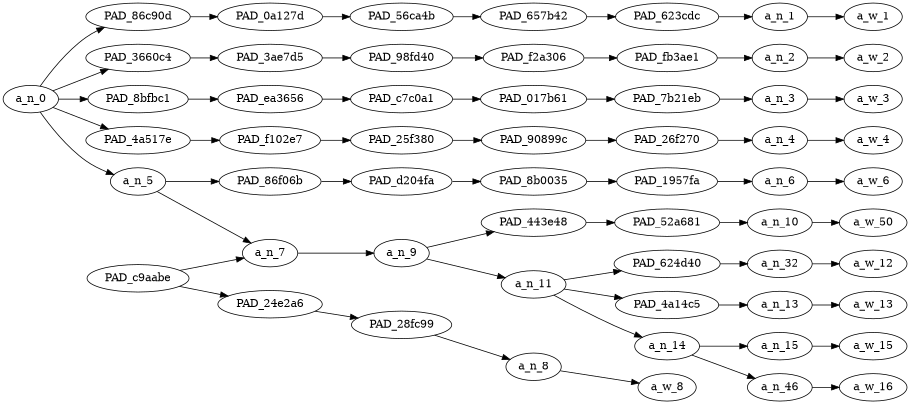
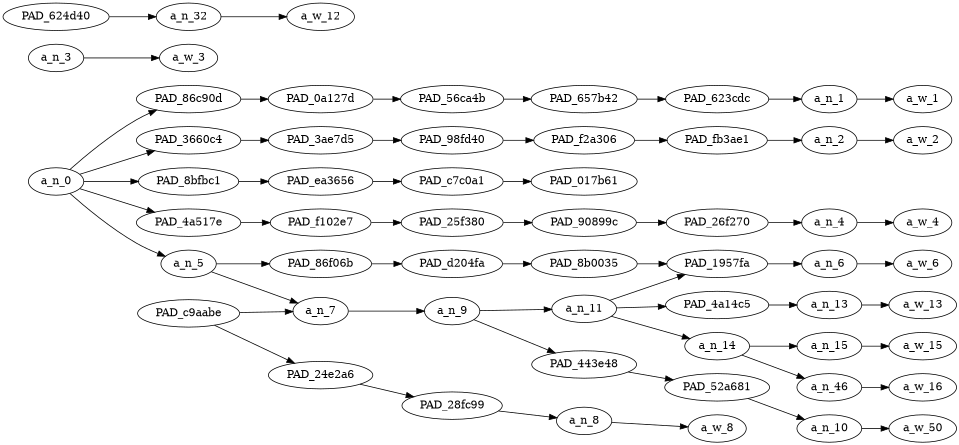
node "PAD_7b21eb": removed
edge "a_n_11" -> "PAD_624d40": now "a_n_11" -> "PAD_1957fa"
